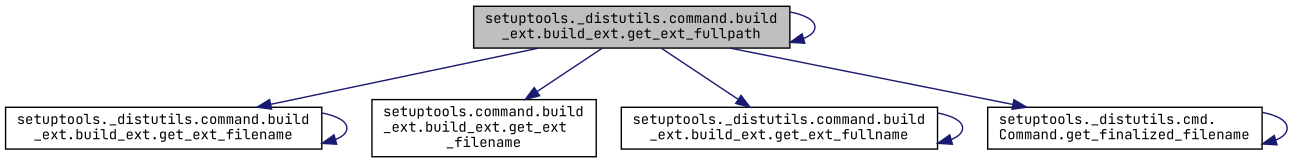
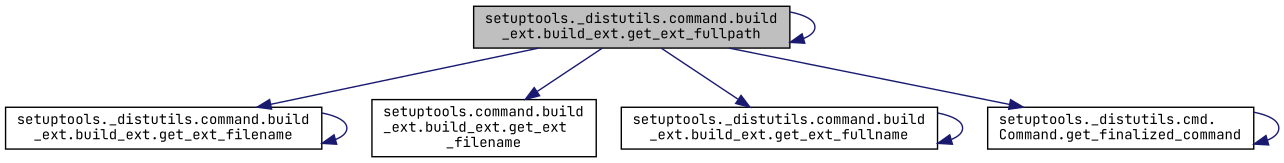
node "setuptools._distutils.cmd. Command.get_finalized_filename": label "setuptools._distutils.cmd. Command.get_finalized_filename" -> "setuptools._distutils.cmd. Command.get_finalized_command"
